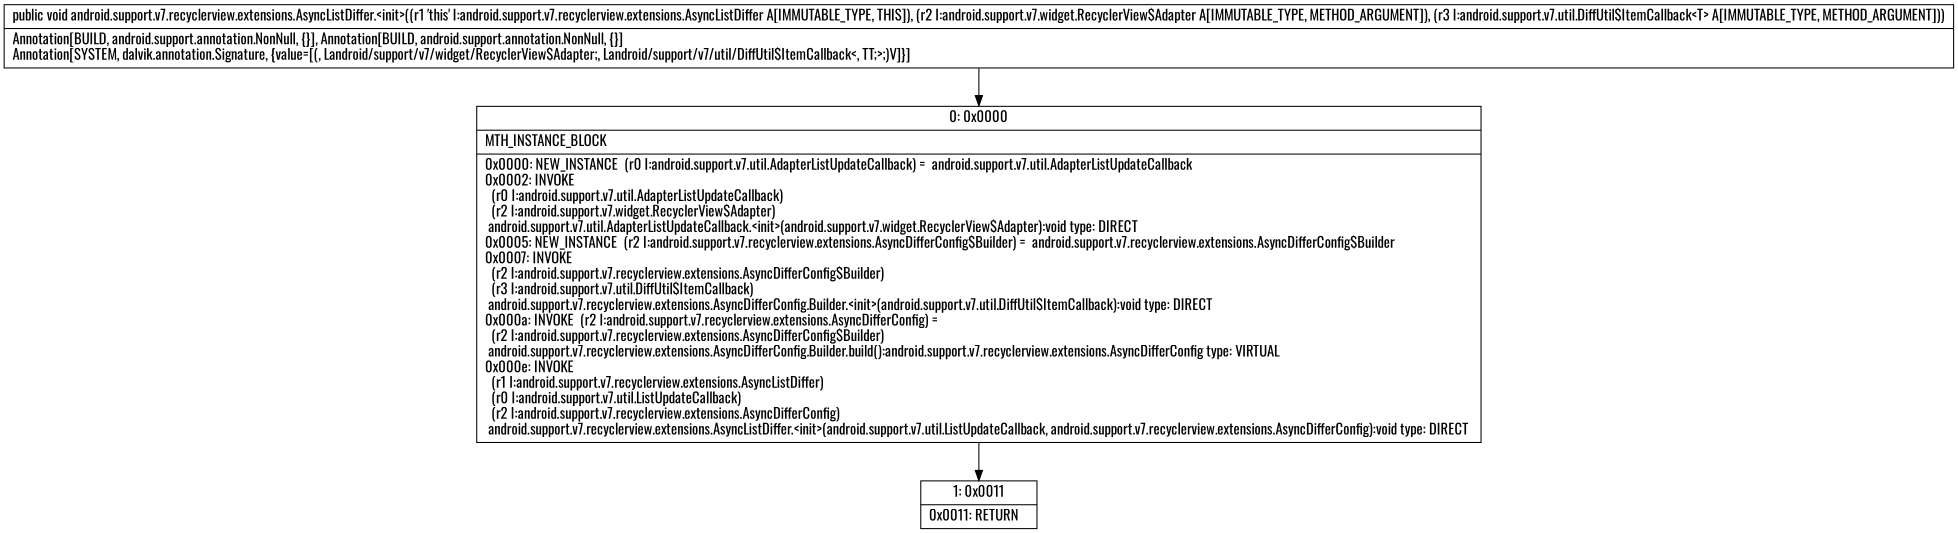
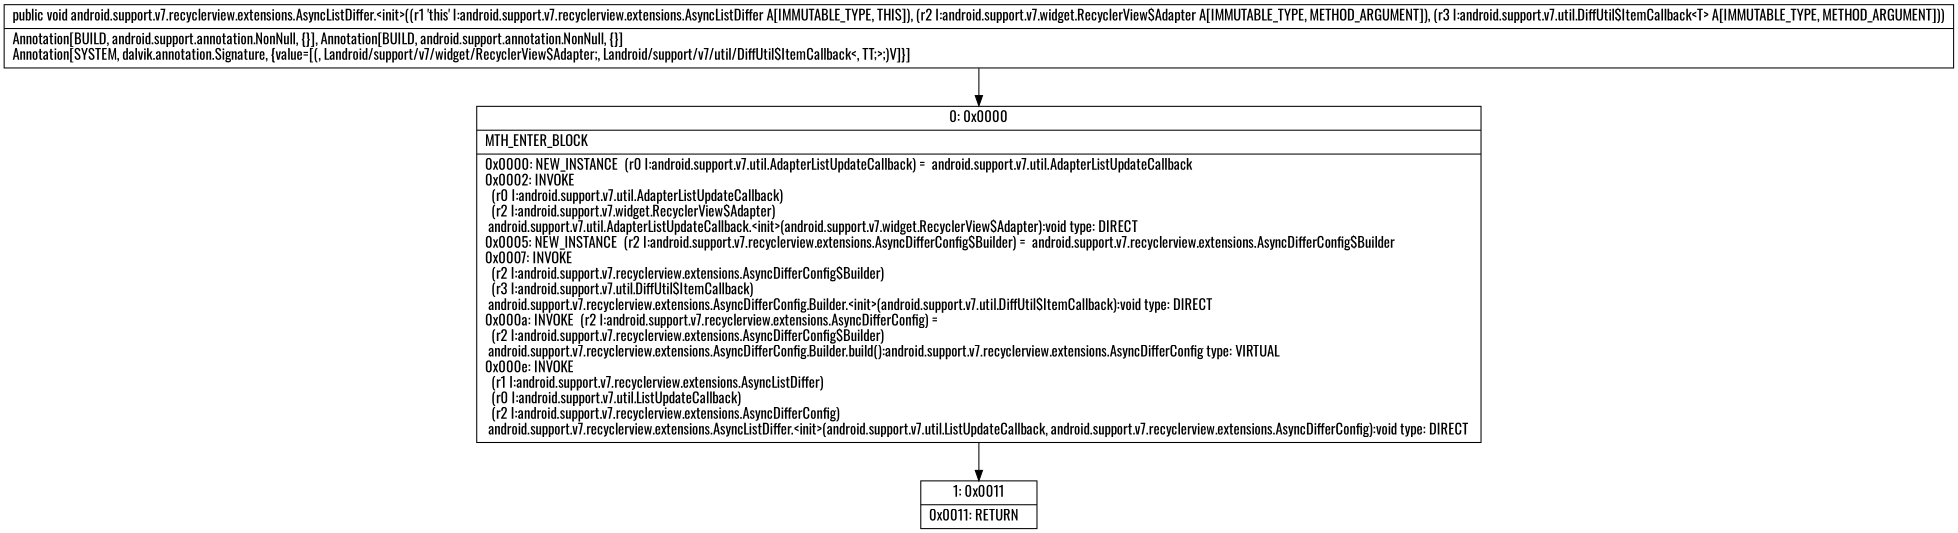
node "0: 0x0000": text "MTH_INSTANCE_BLOCK" -> "MTH_ENTER_BLOCK"
